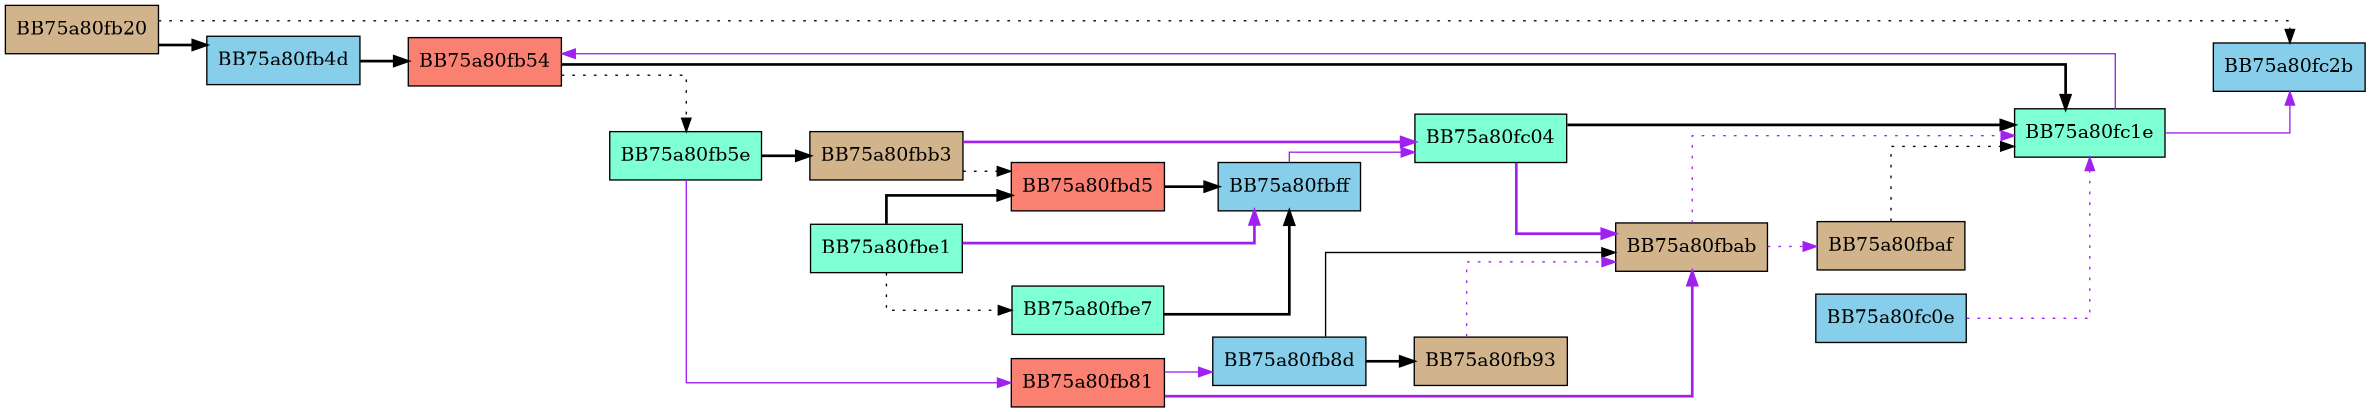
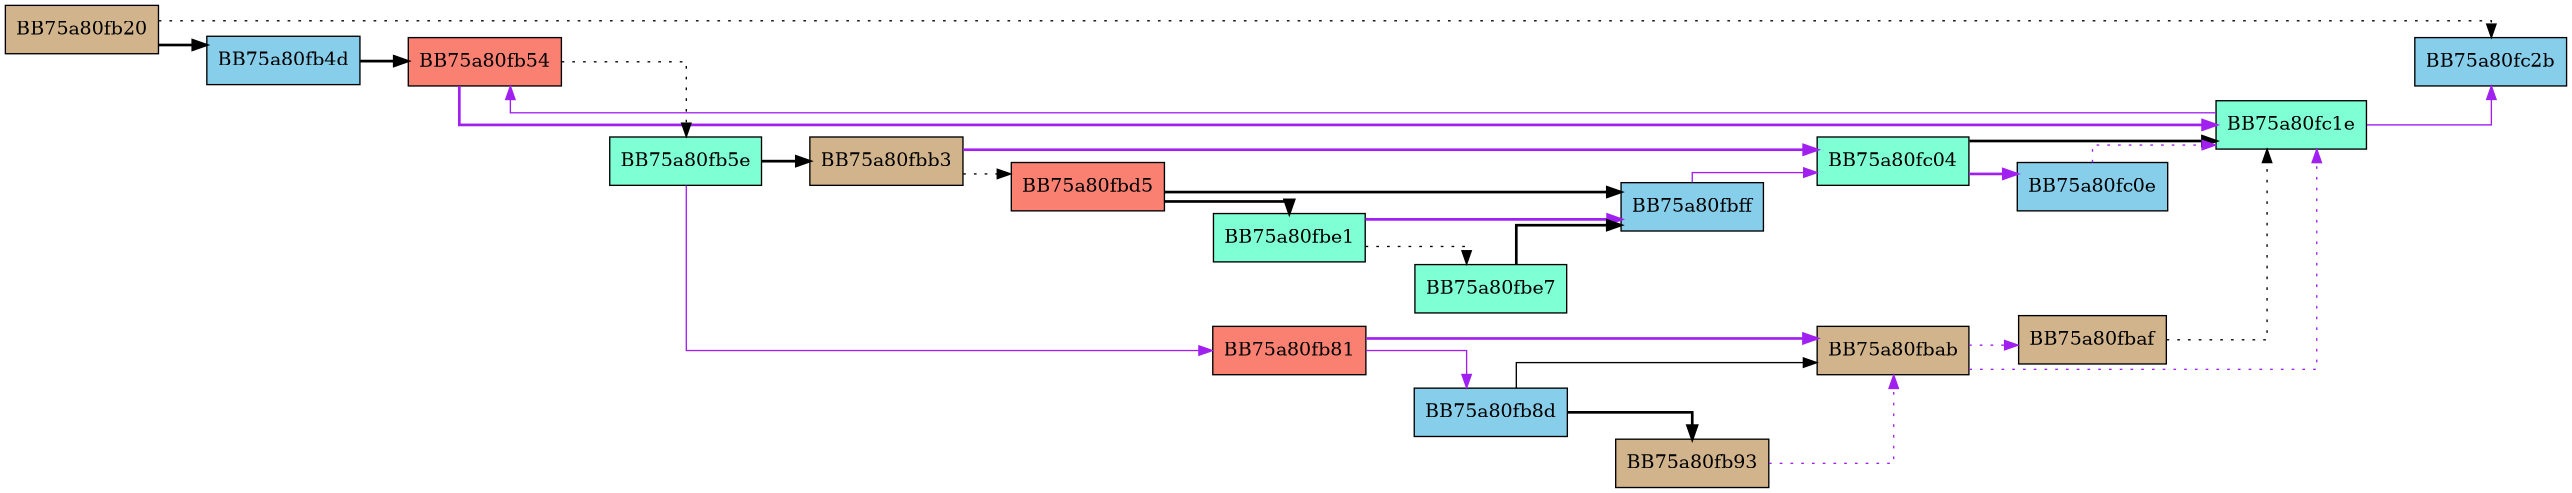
edge "BB75a80fb54" -> "BB75a80fc1e": color black -> purple
edge "BB75a80fbe1" -> "BB75a80fbd5": reversed
edge "BB75a80fc04" -> "BB75a80fbab": now "BB75a80fc04" -> "BB75a80fc0e"
